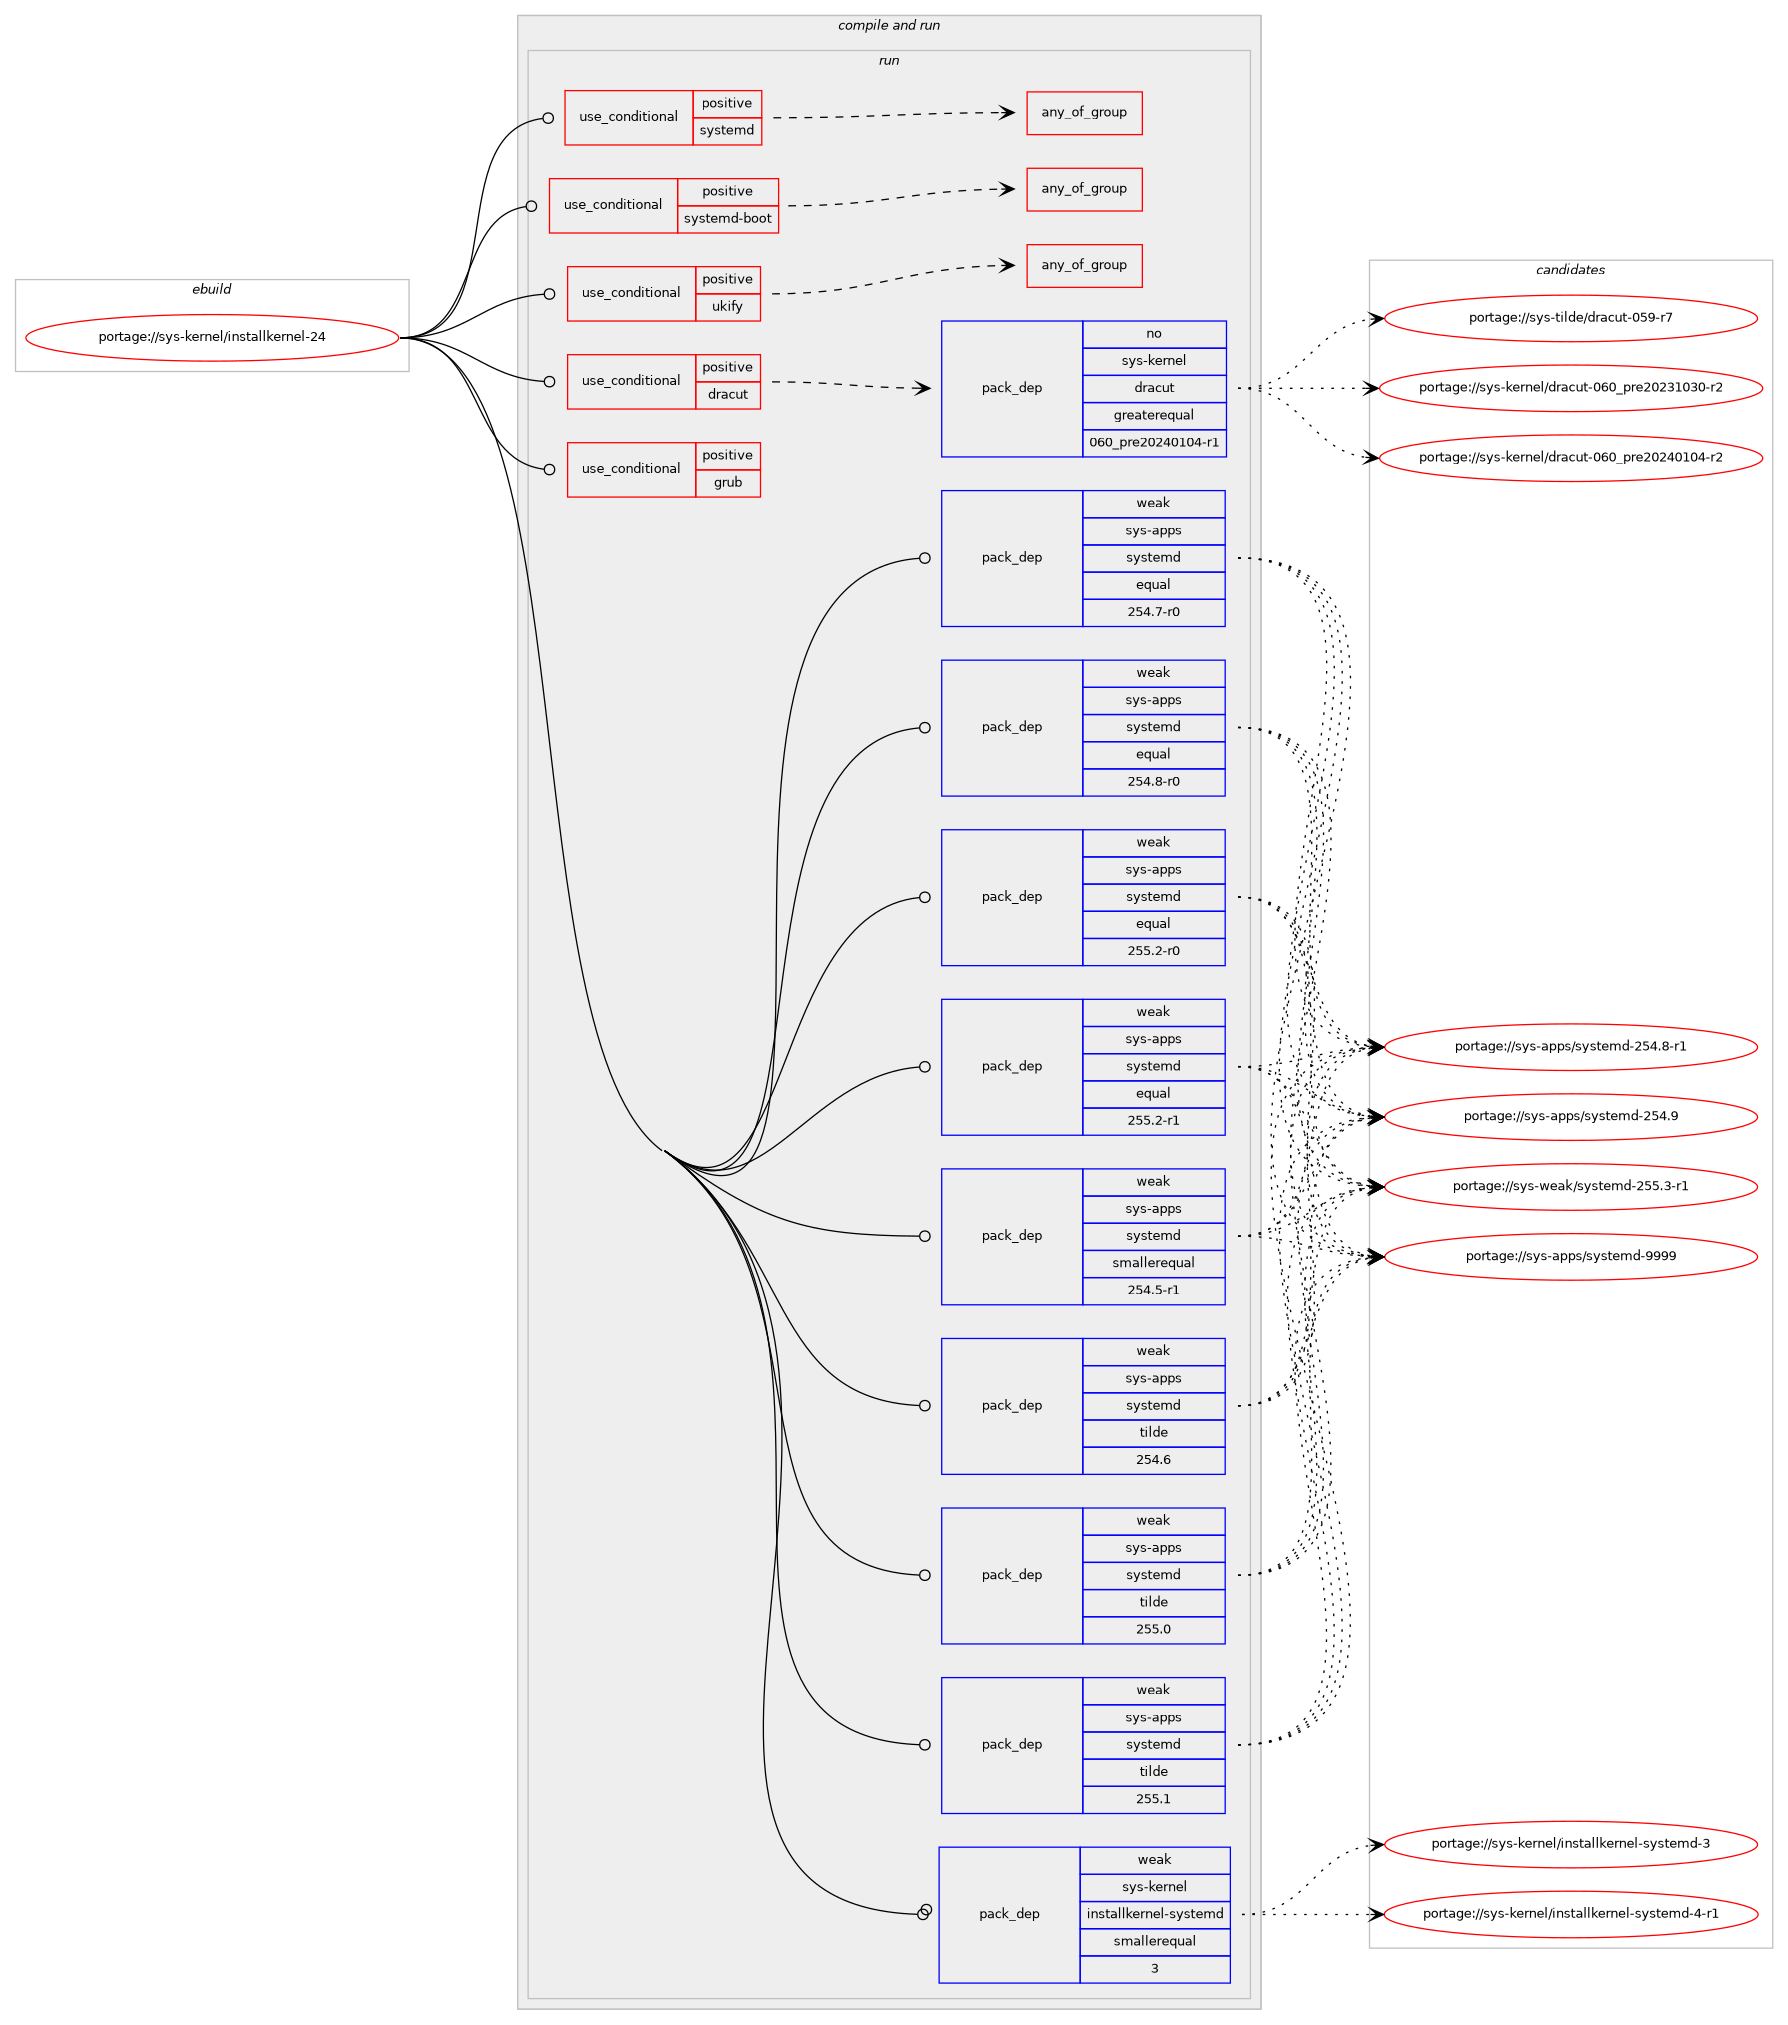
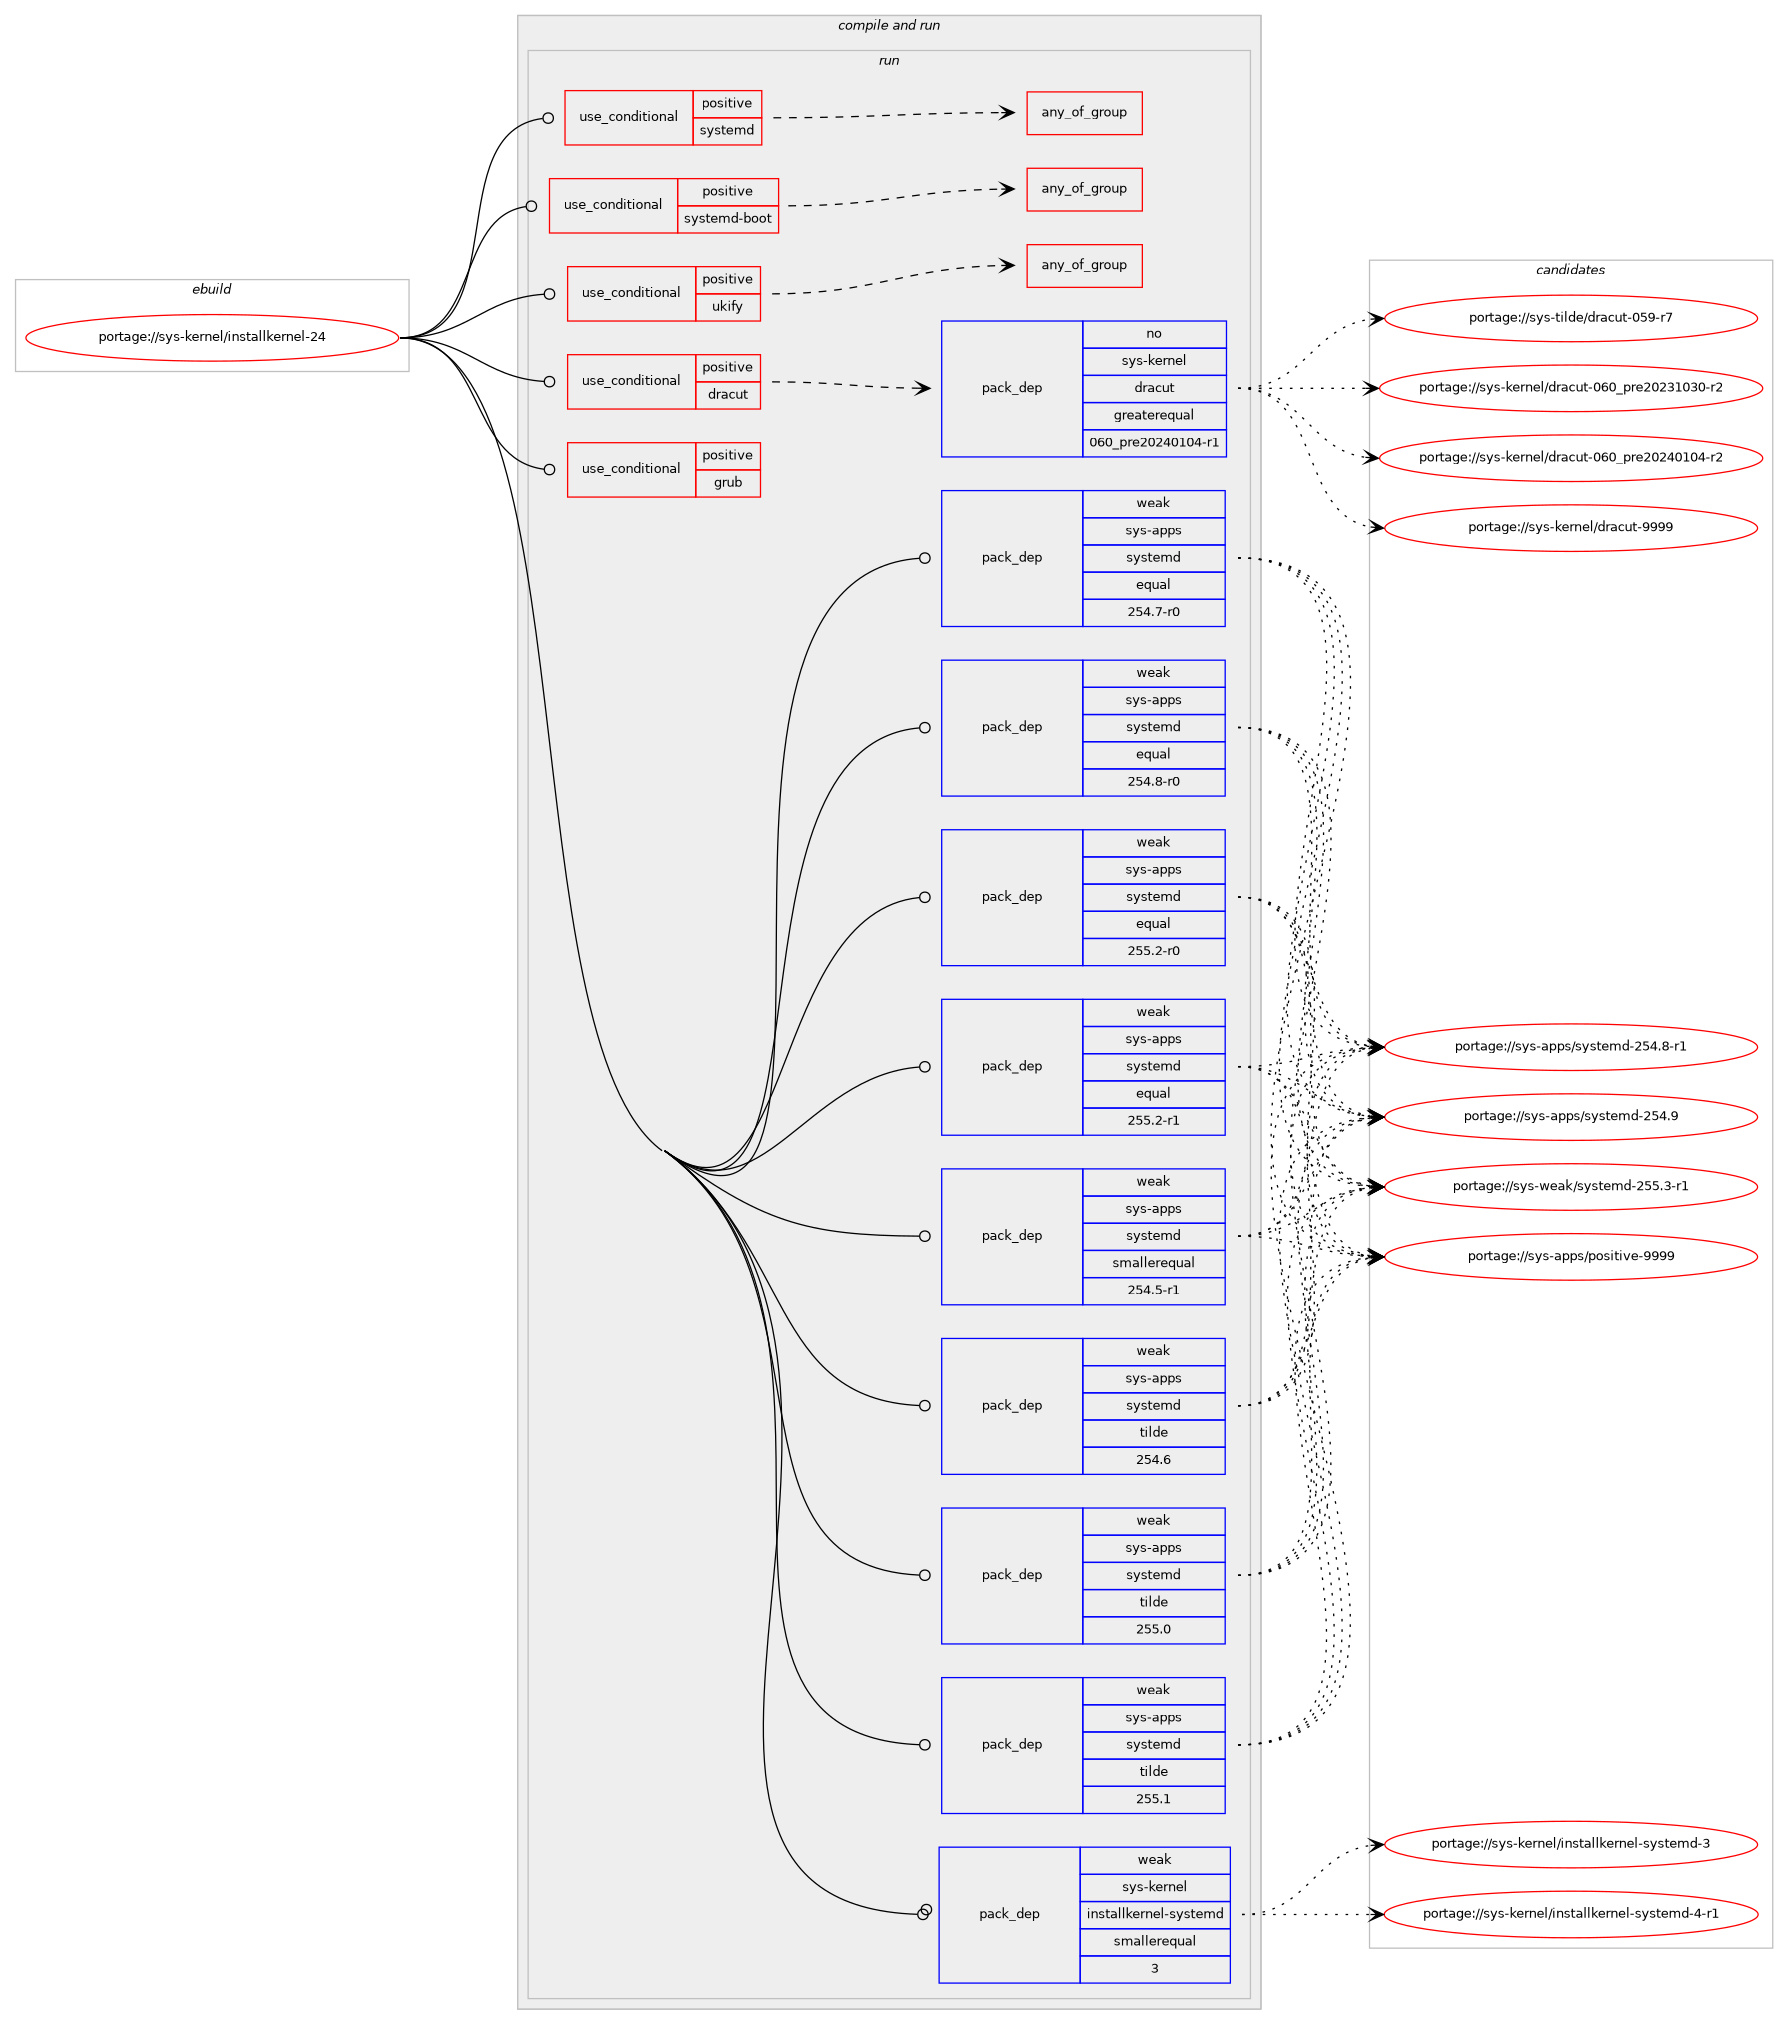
node "portage://sys-kernel/dracut-9999": added
node "portage://sys-apps/systemd-9999": label "portage://sys-apps/systemd-9999" -> "portage://sys-apps/positive-9999"
